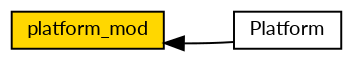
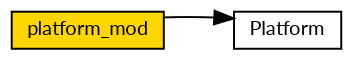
edge "Platform" -> "platform_mod": reversed
